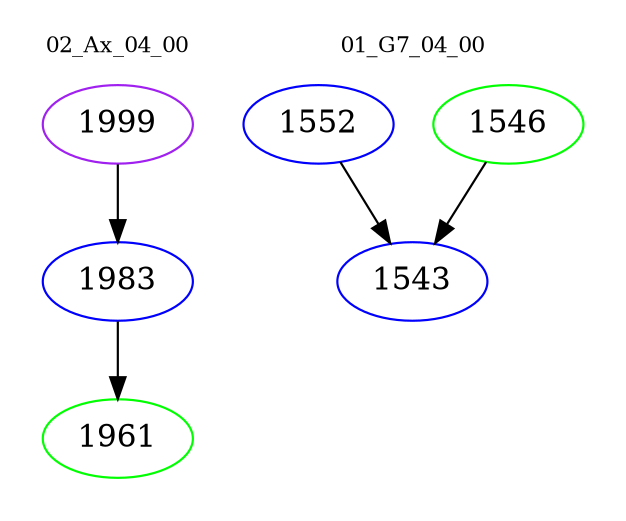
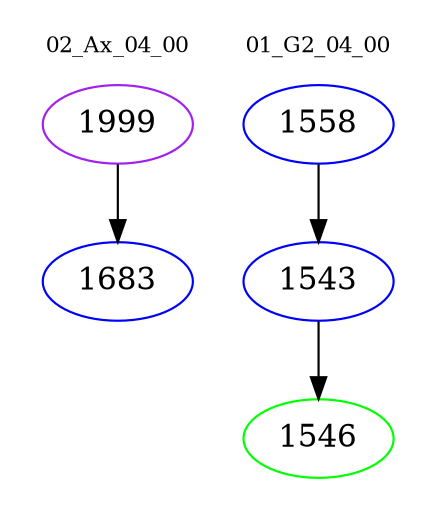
cluster "01_G7_04_00": label "01_G7_04_00" -> "01_G2_04_00"
node "1552": label "1552" -> "1558"
edge "1546" -> "1543": reversed
node "1983": label "1983" -> "1683"
node "1961": removed
